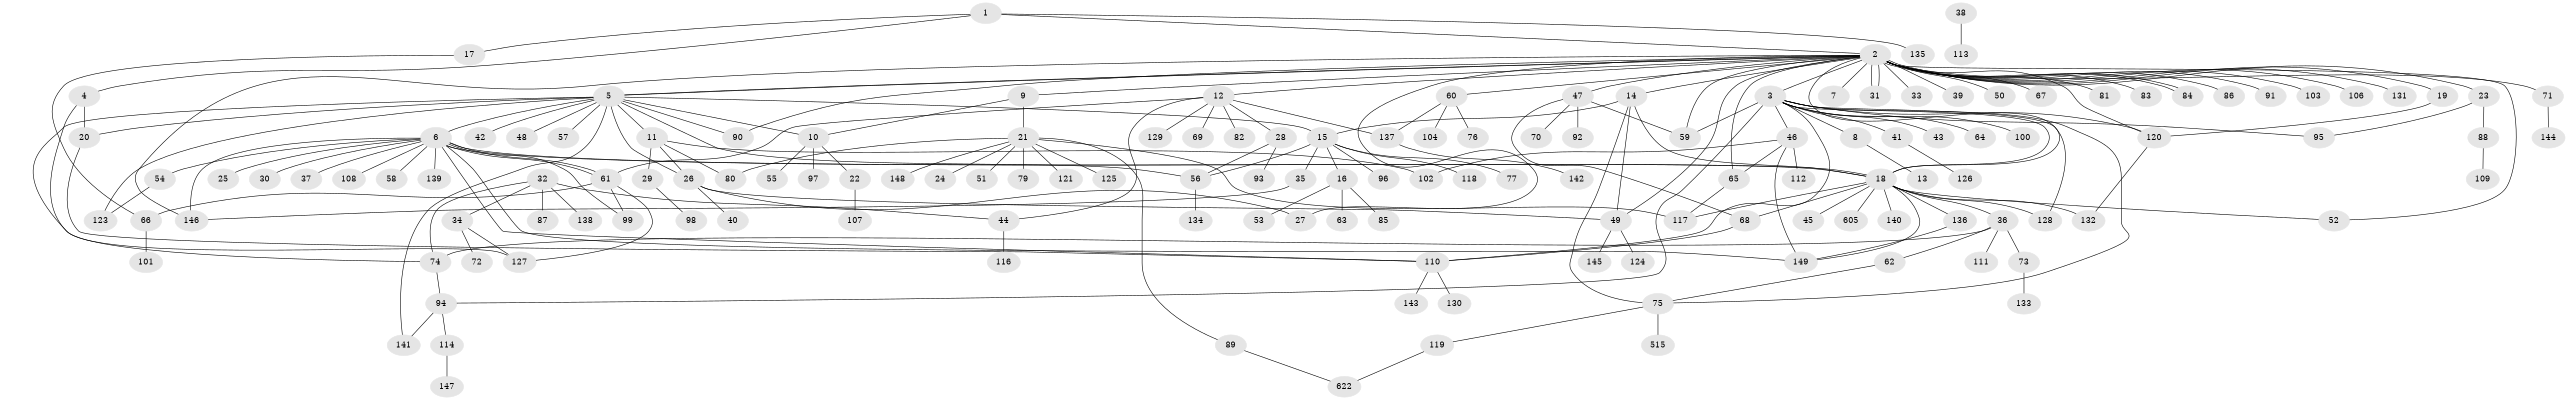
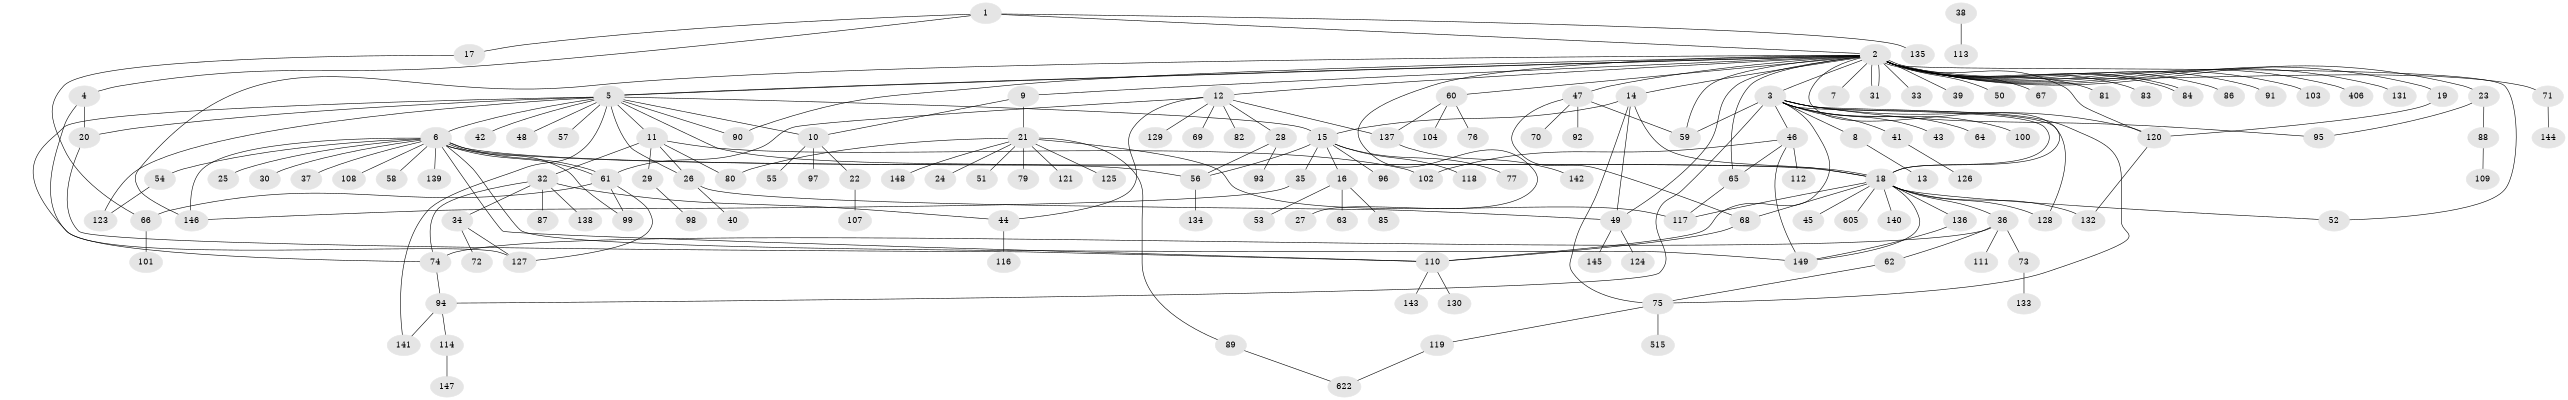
node "106": label "106" -> "406"
edge "11" -- "32": added
edge "26" -- "27": removed
